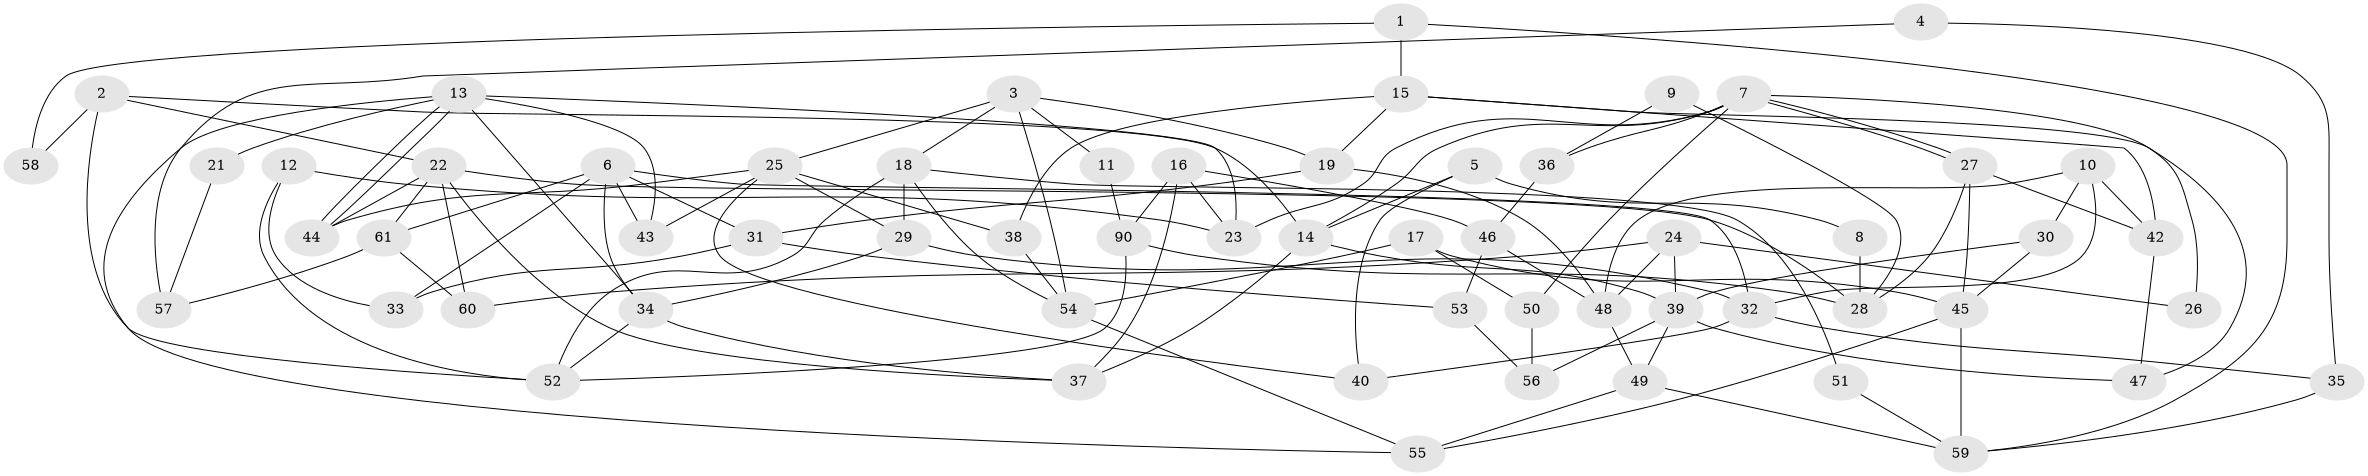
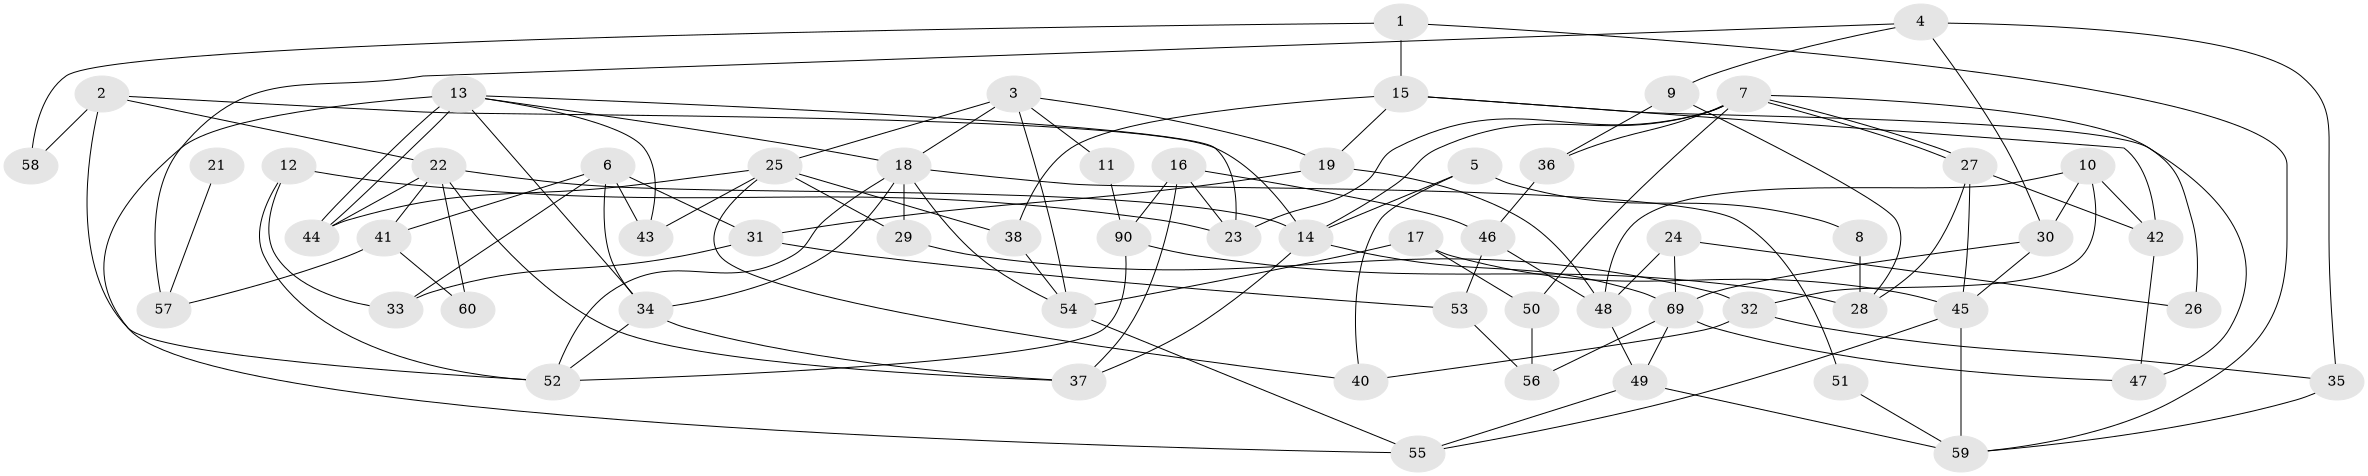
edge "4" -- "9": added
edge "4" -- "30": added
edge "13" -- "21": now "13" -- "18"
edge "6" -- "32": removed
edge "22" -- "28": now "22" -- "14"
node "61": label "61" -> "41"
edge "29" -- "34": now "18" -- "34"
edge "24" -- "60": removed
node "39": label "39" -> "69"
